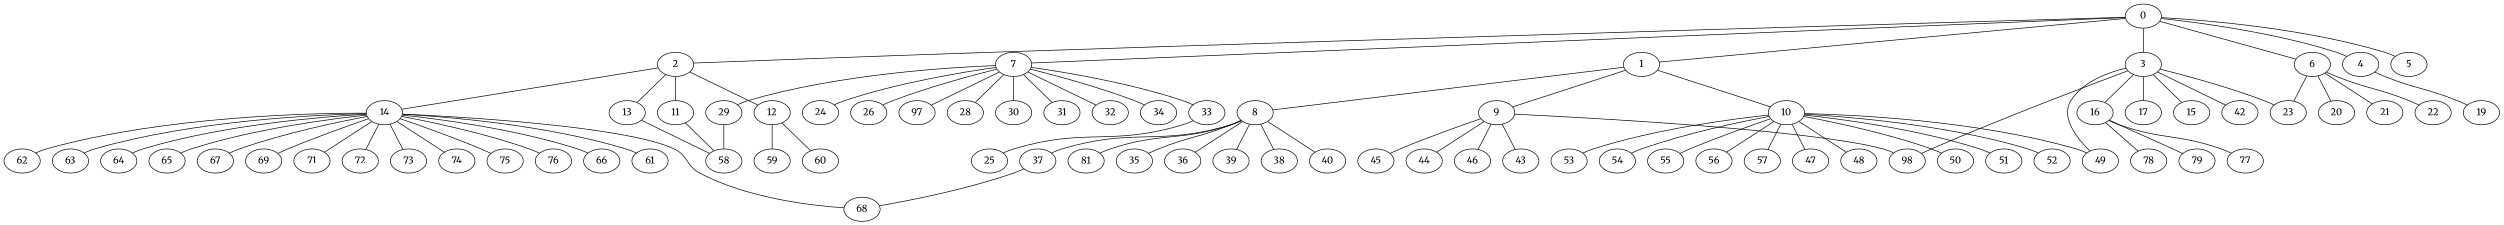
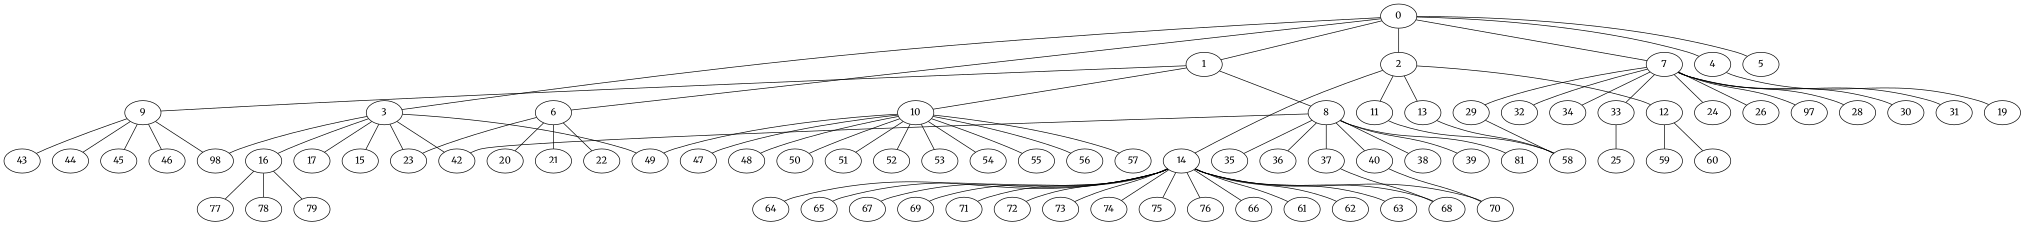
edge "8" -- "42": added
node "70": added
